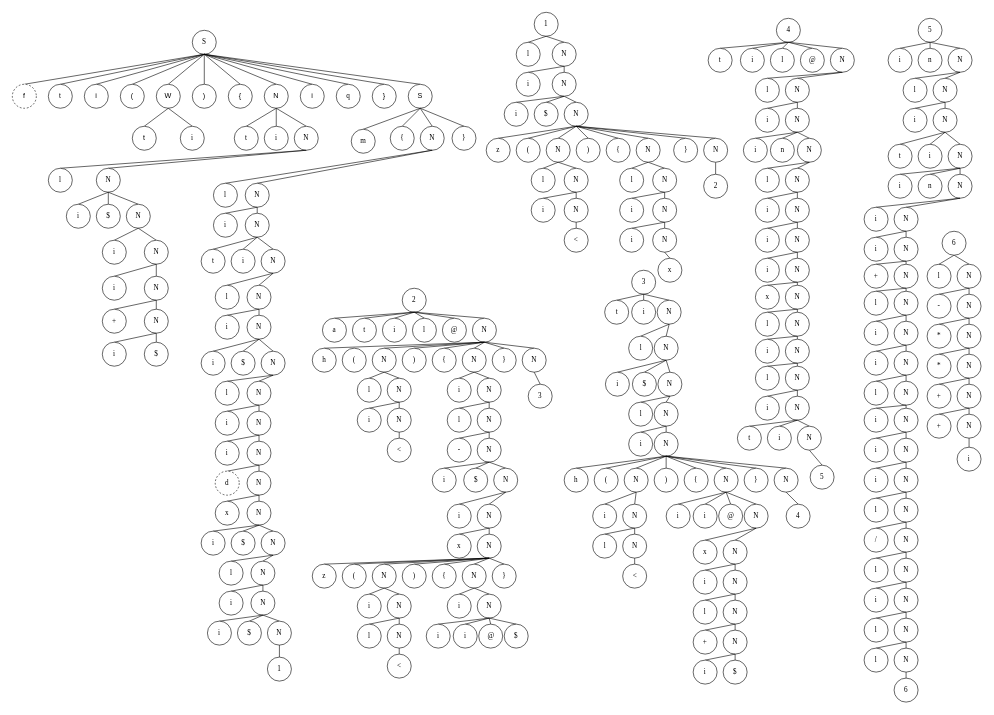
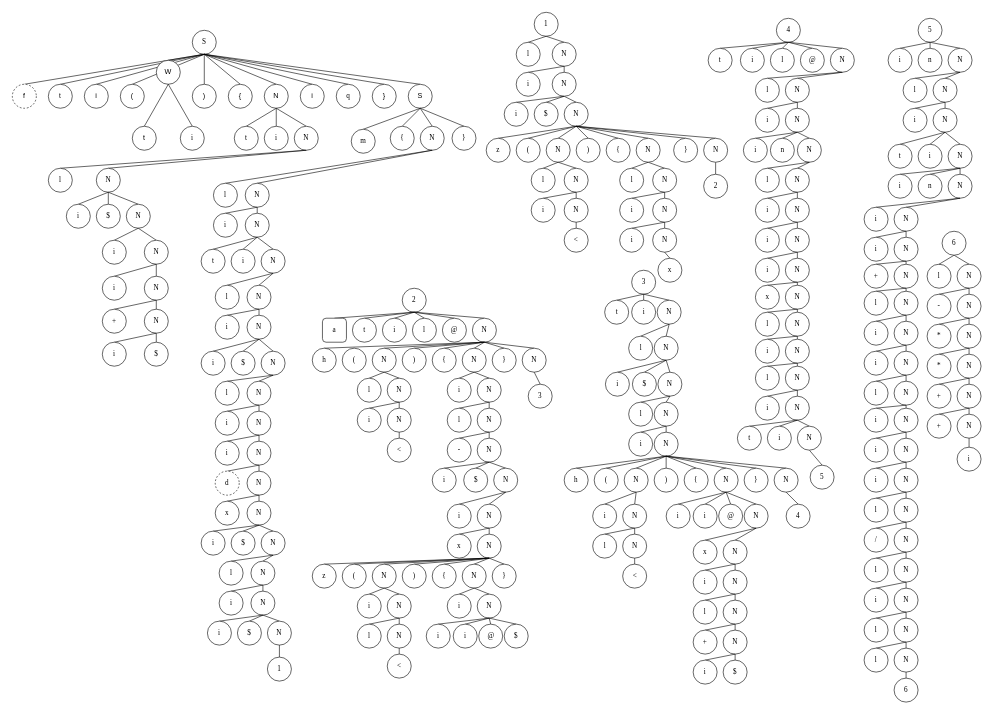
node "W": moved (168, 96) -> (168, 72)
node "a": shape ellipse -> rounded rectangle
